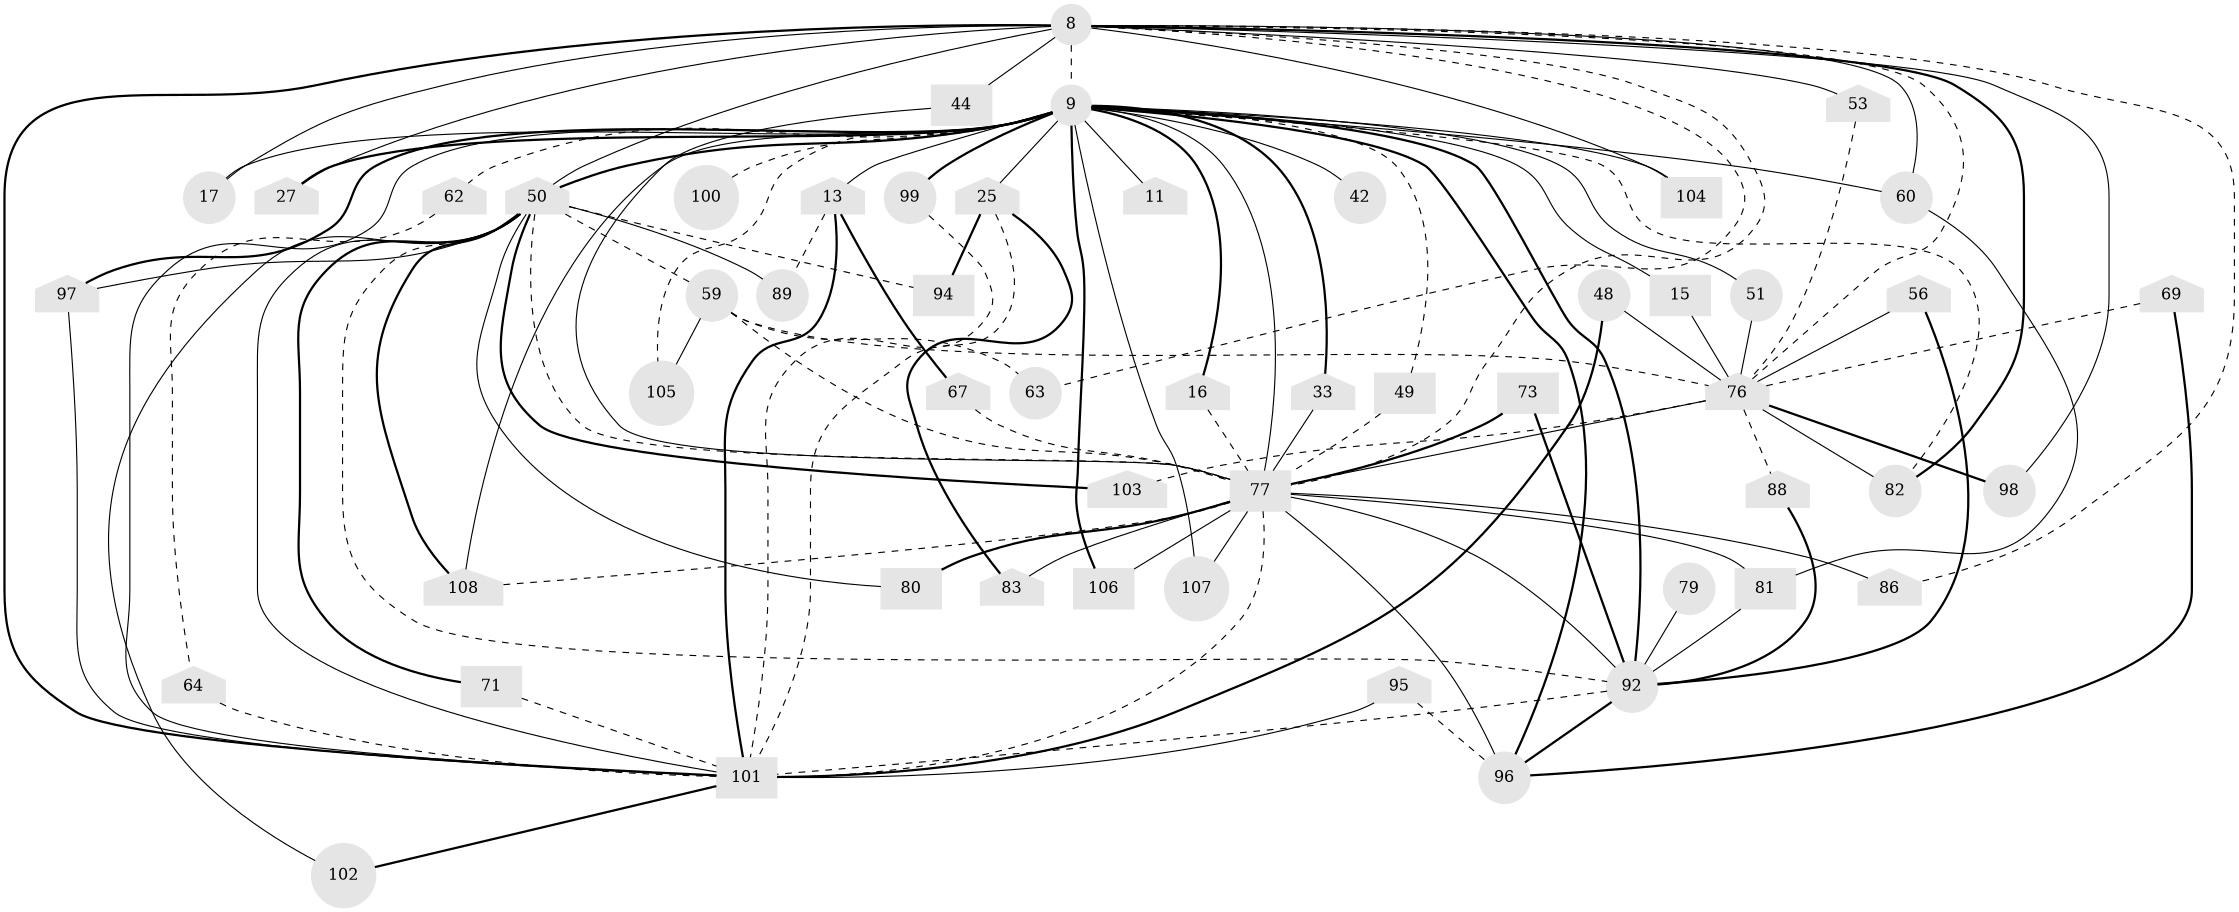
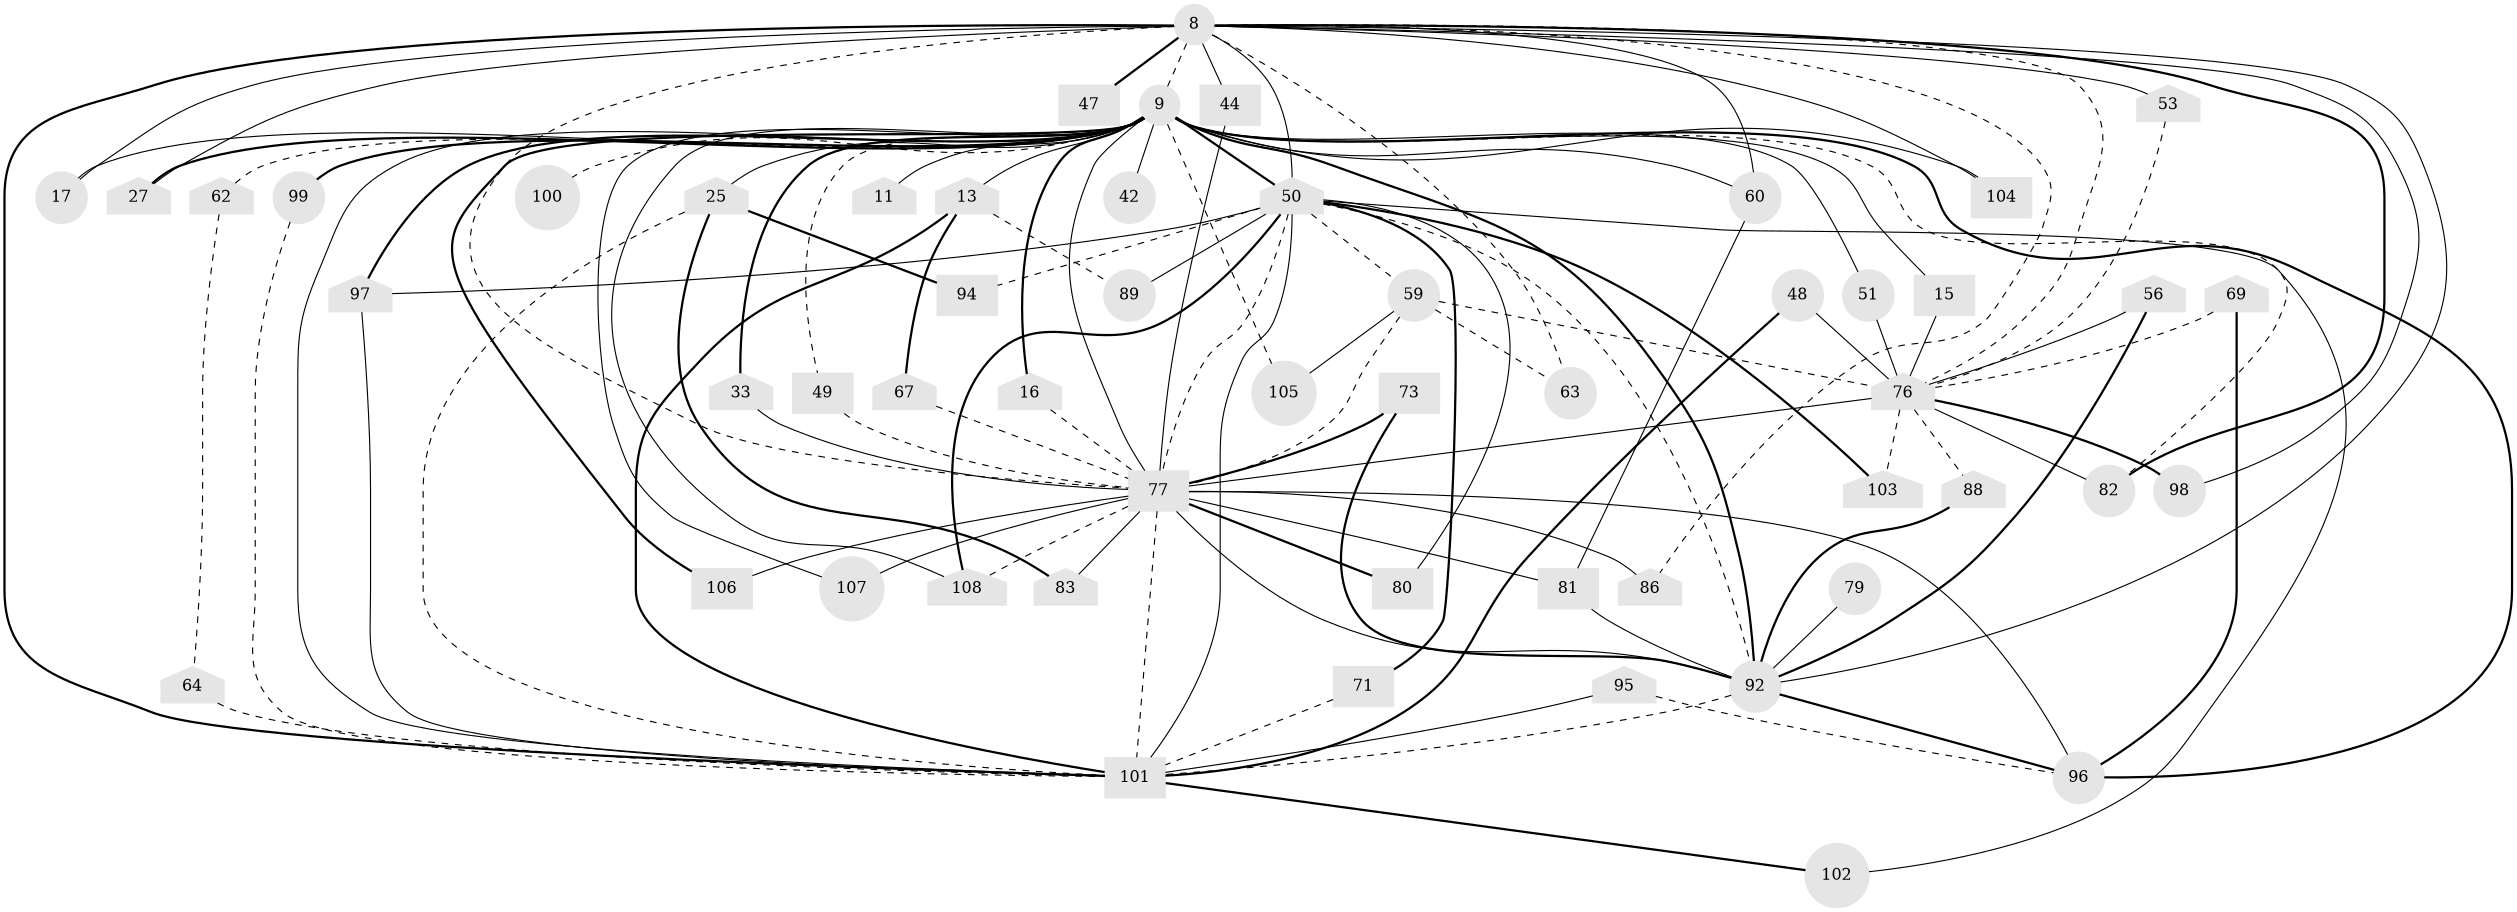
edge "8" -- "92": added
node "47": added
